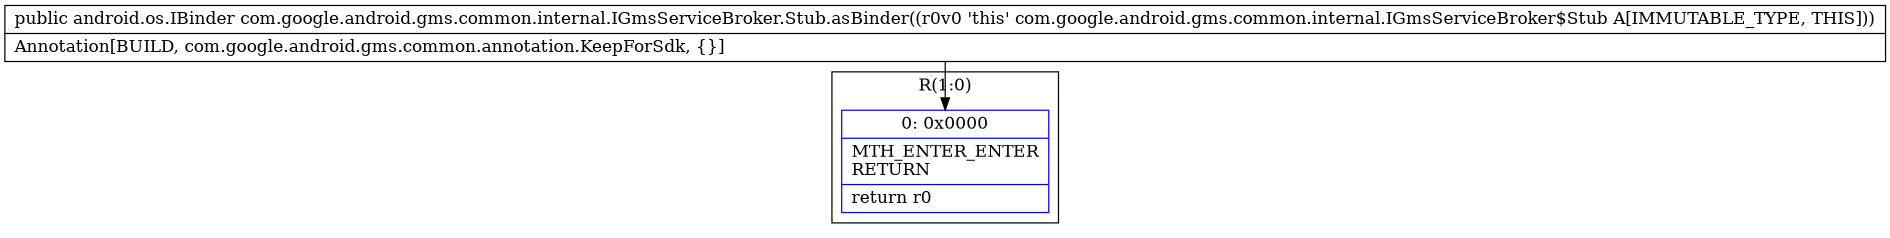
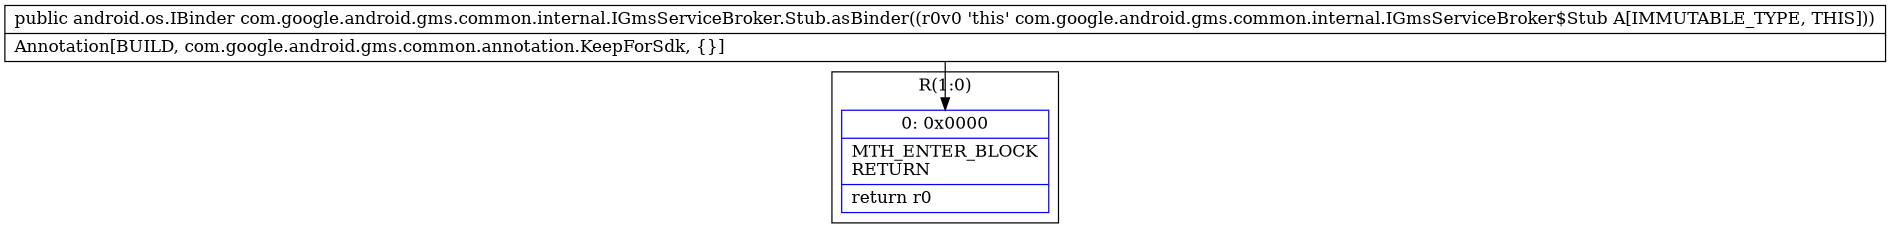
node "0: 0x0000": text "MTH_ENTER_ENTER" -> "MTH_ENTER_BLOCK"
